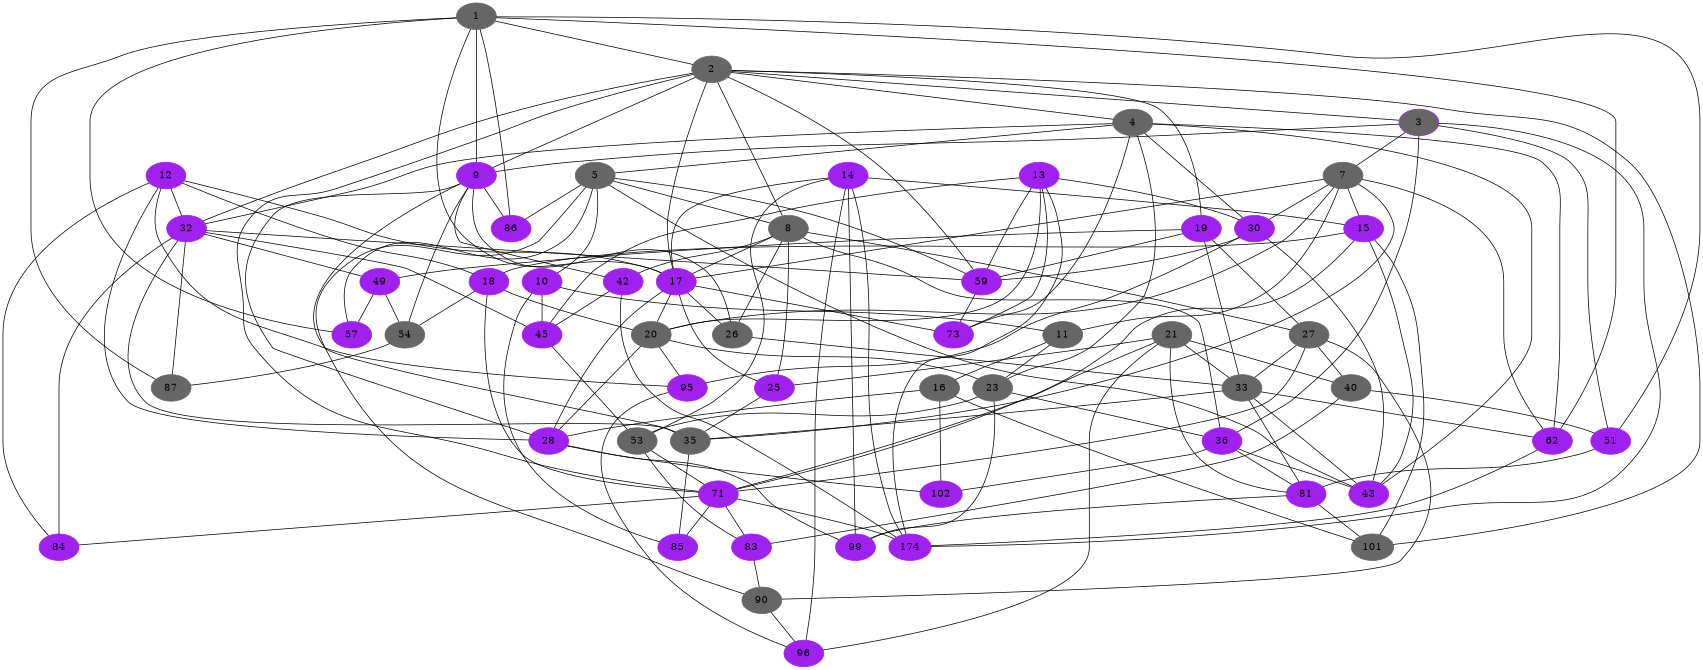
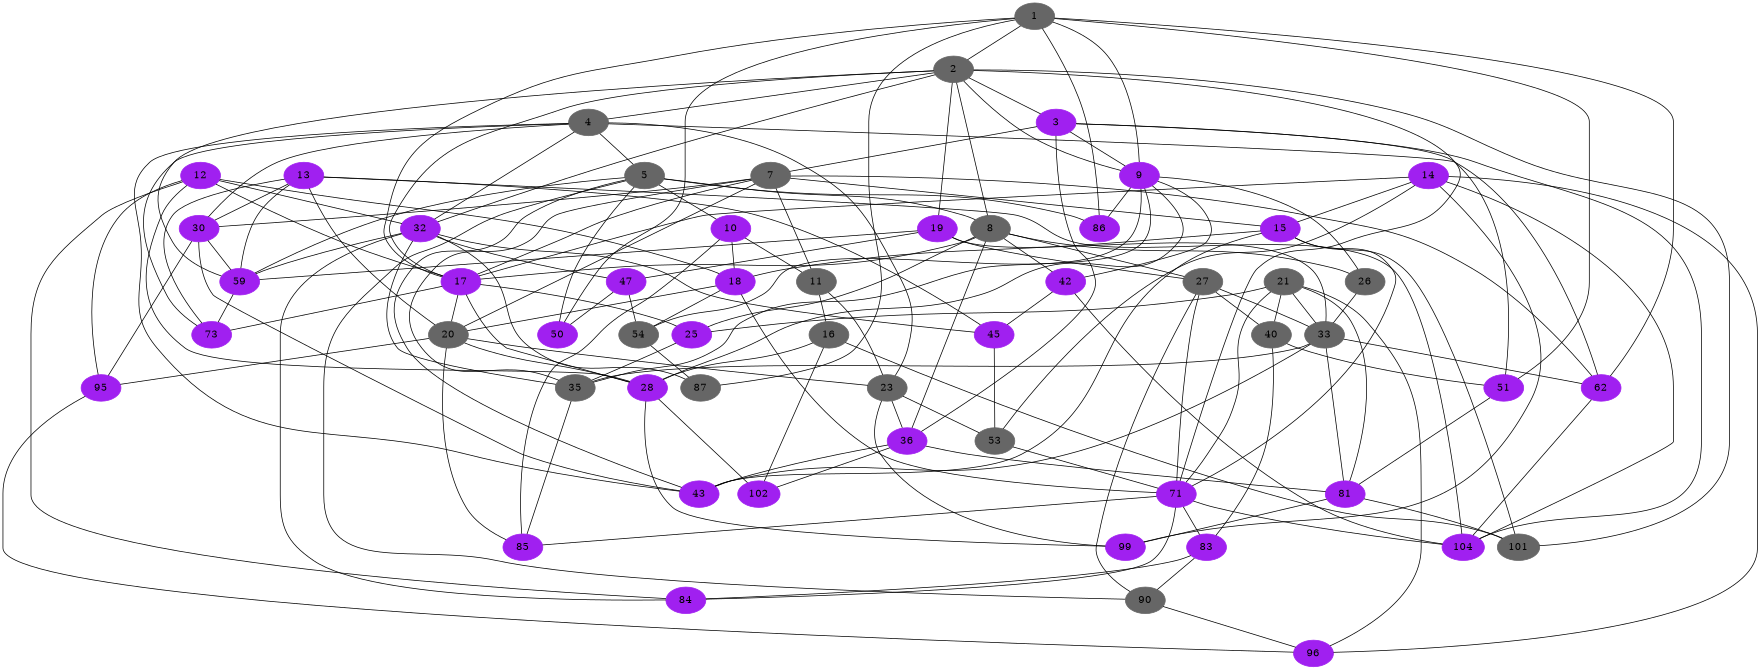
node "3": fillcolor gray40 -> purple
node "49": label "49" -> "47"
edge "10" -- "45": now "10" -- "18"
edge "17" -- "26": removed
node "57": label "57" -> "50"
edge "20" -- "85": added
edge "53" -- "83": now "84" -- "83"
node "174": label "174" -> "104"
